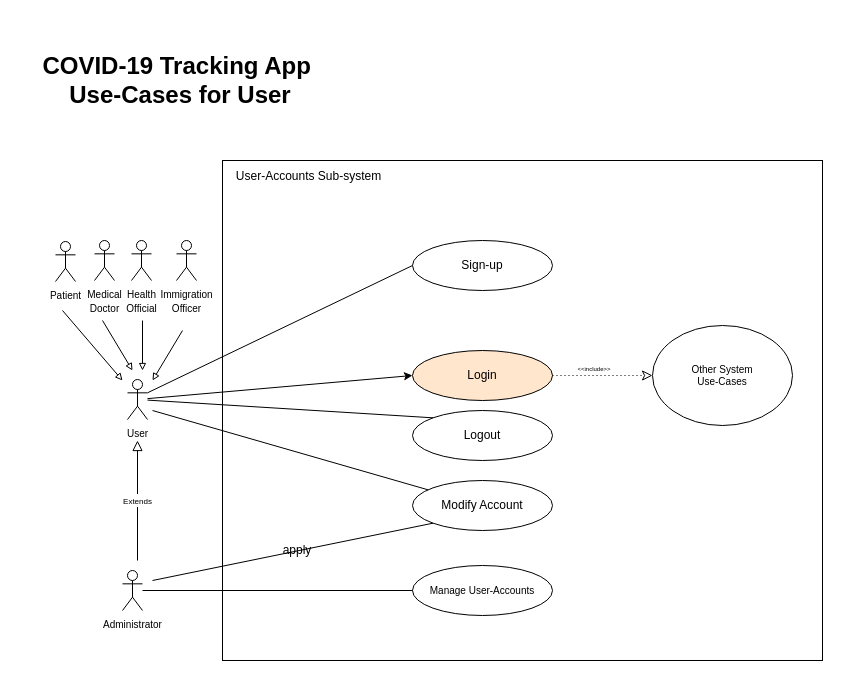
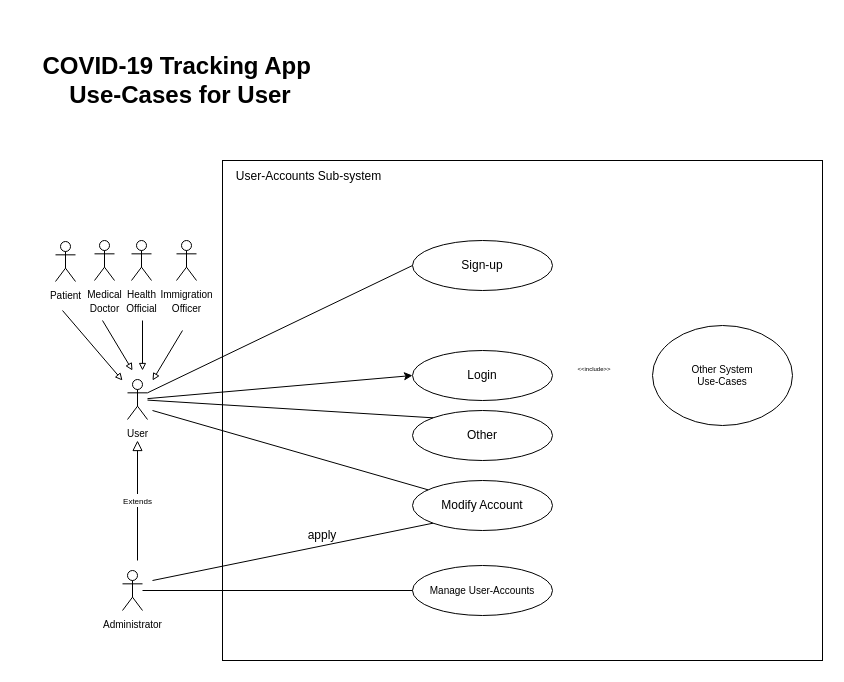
node "Login": fillcolor #ffe6cc -> #ffffff
edge "Login" -> "Other System Use-Cases": removed
node "Logout": label "Logout" -> "Other"
node "apply": moved (298, 551) -> (323, 536)
